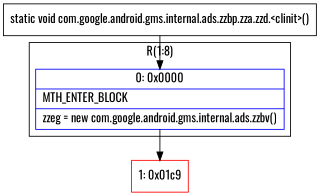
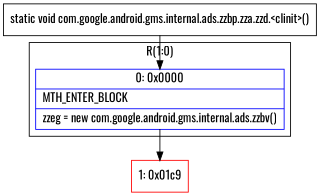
cluster "R(1:8)": label "R(1:8)" -> "R(1:0)"
